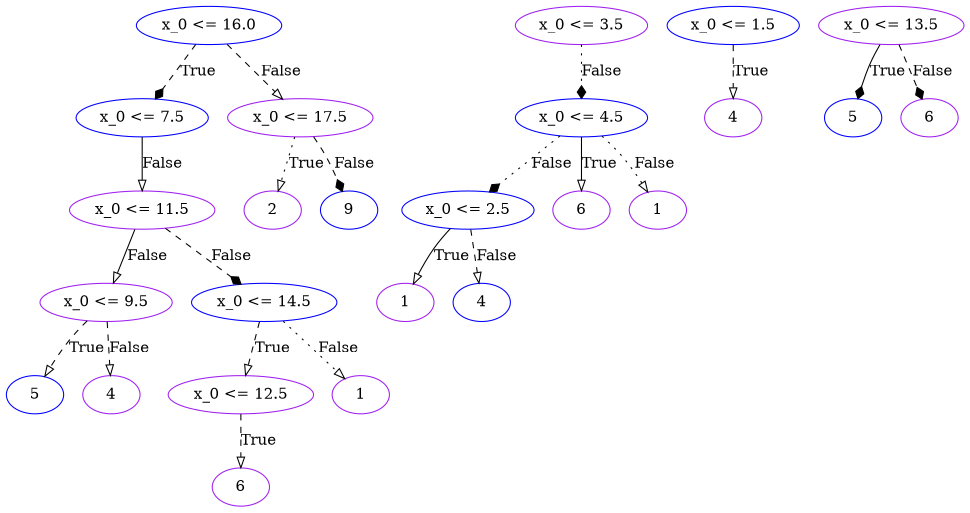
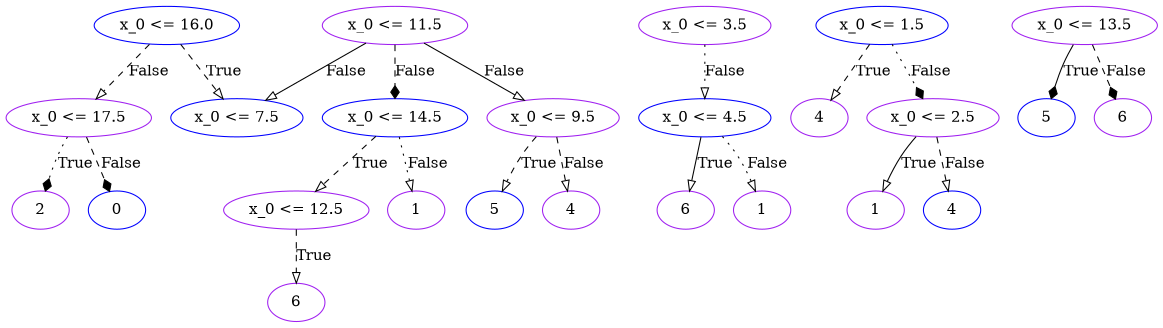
edge "x_0 <= 3.5" -> "x_0 <= 4.5": arrowhead diamond -> onormal
edge "x_0 <= 16.0" -> "x_0 <= 7.5": arrowhead diamond -> onormal
edge "x_0 <= 7.5" -> "x_0 <= 11.5": reversed
edge "x_0 <= 17.5" -> "2": arrowhead onormal -> diamond
edge "x_0 <= 4.5" -> "x_0 <= 2.5": now "x_0 <= 1.5" -> "x_0 <= 2.5"
node "9": label "9" -> "0"
node "x_0 <= 2.5": color blue -> purple
